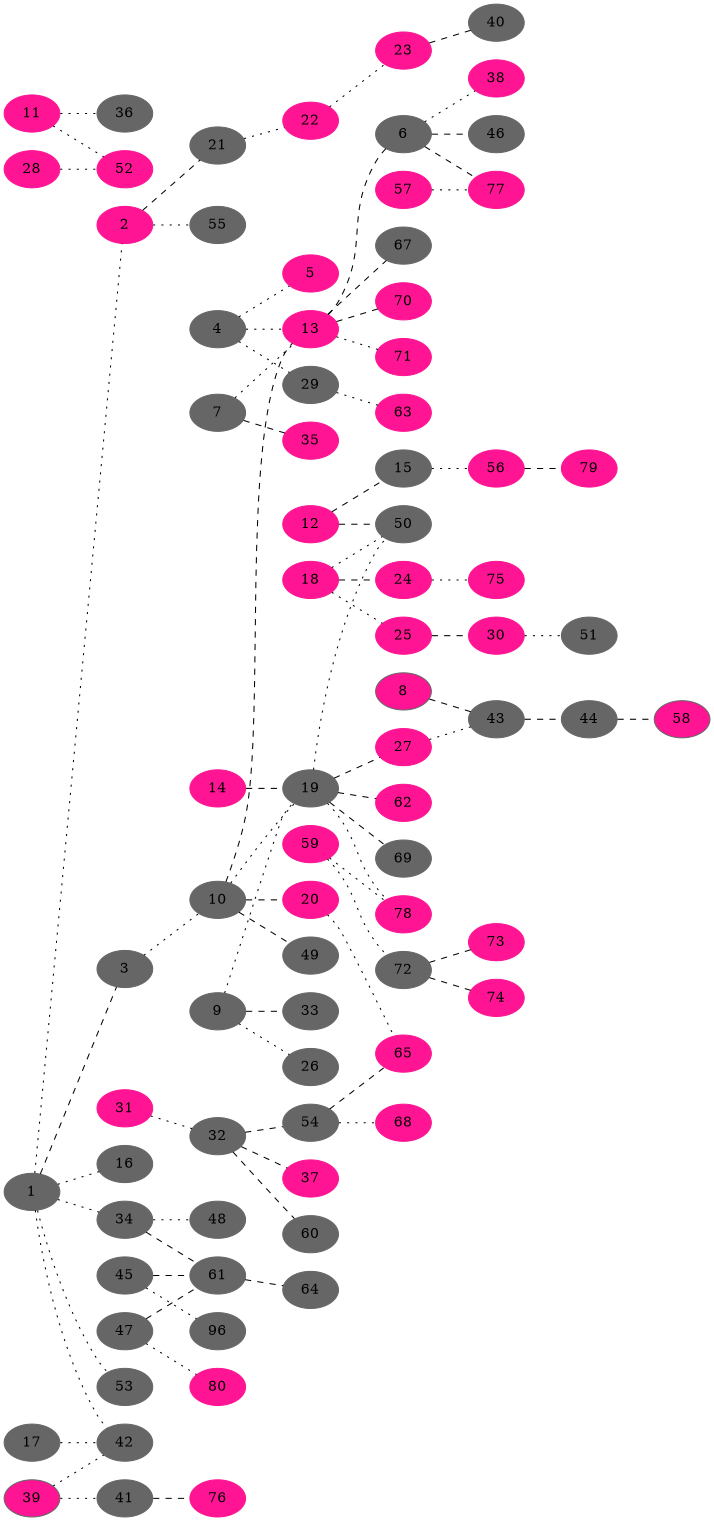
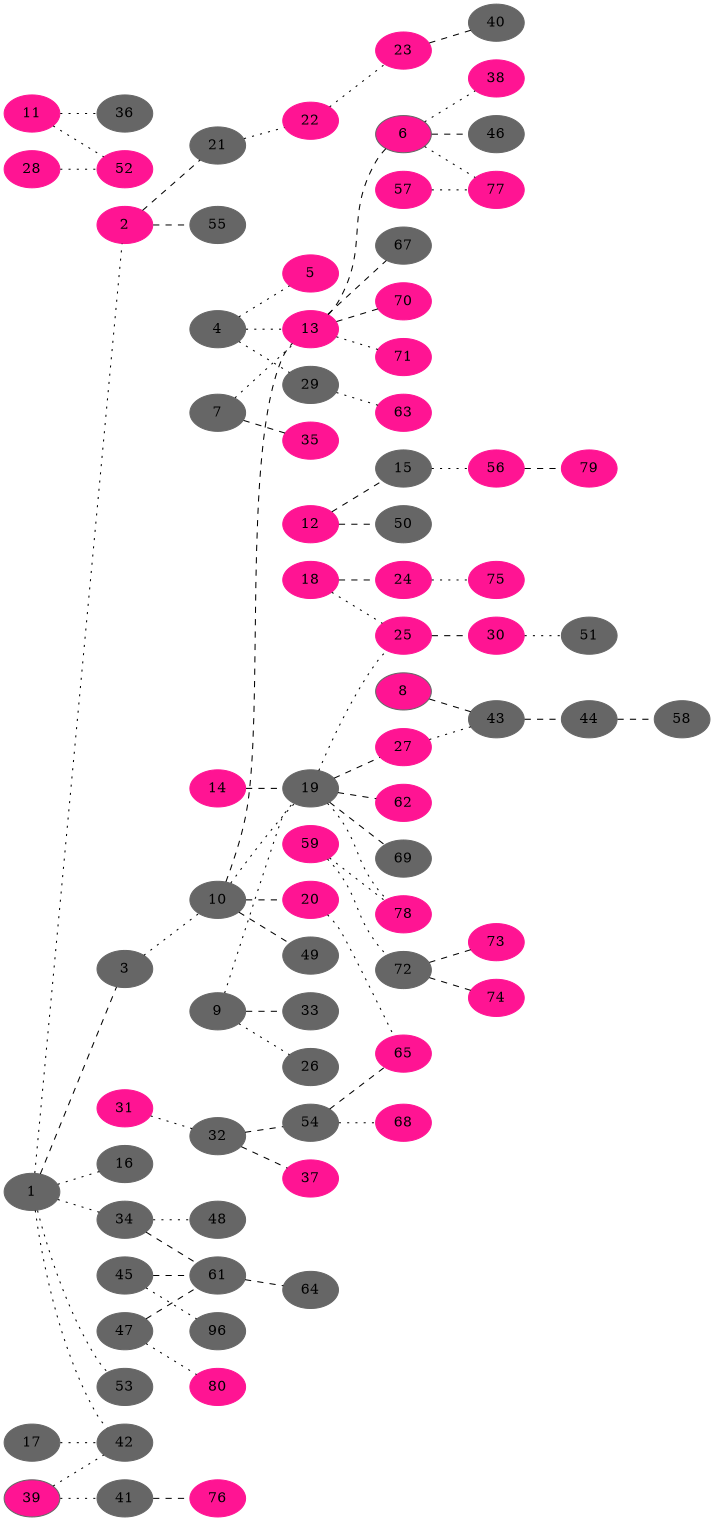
node "6": fillcolor gray40 -> deeppink
edge "6" -- "77": style dashed -> dotted
edge "2" -- "55": style dotted -> dashed
edge "50" -- "18": removed
edge "50" -- "19": now "25" -- "19"
node "58": fillcolor deeppink -> gray40
node "60": removed
